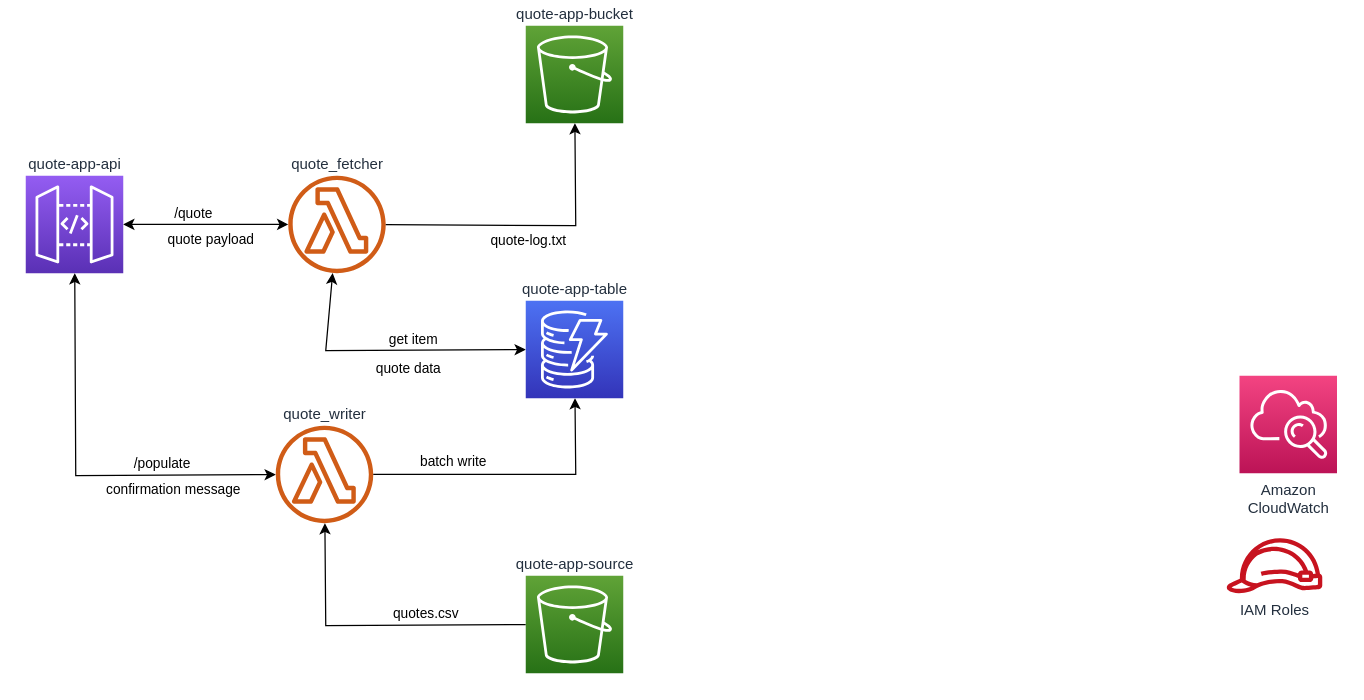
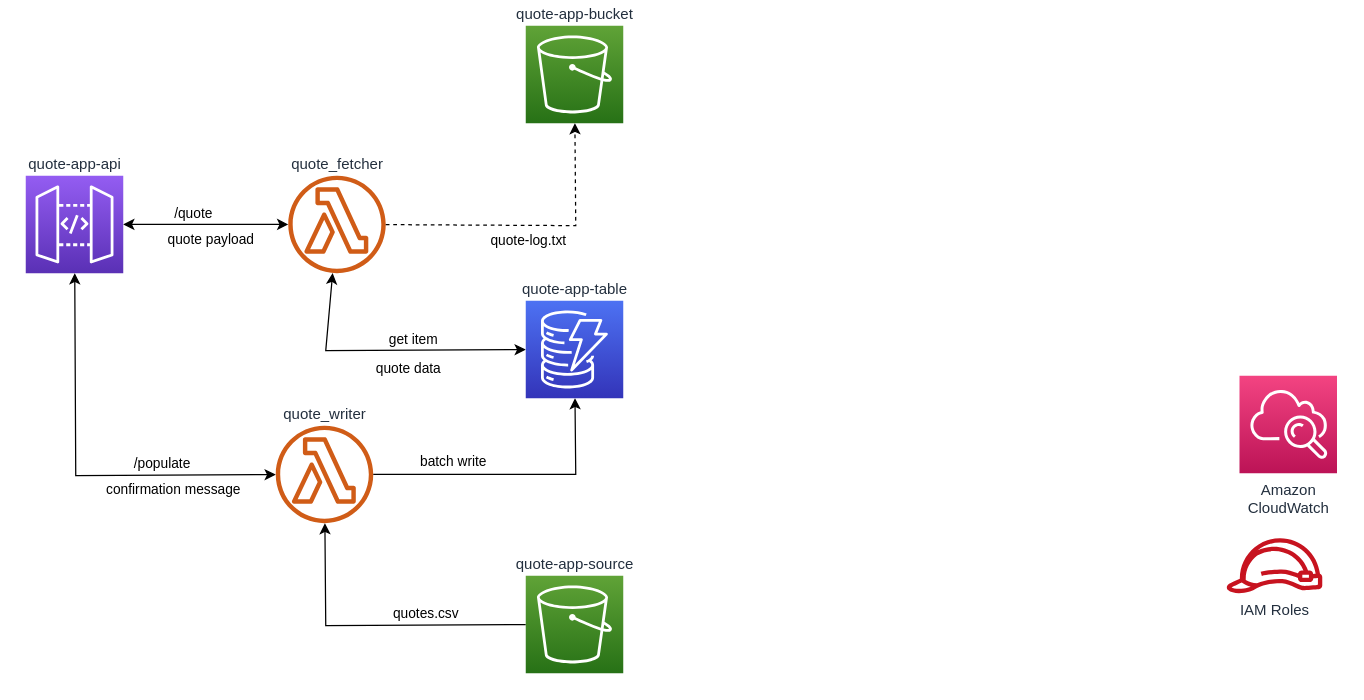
edge "quote_fetcher" -> "quote-app-bucket": style solid -> dashed
